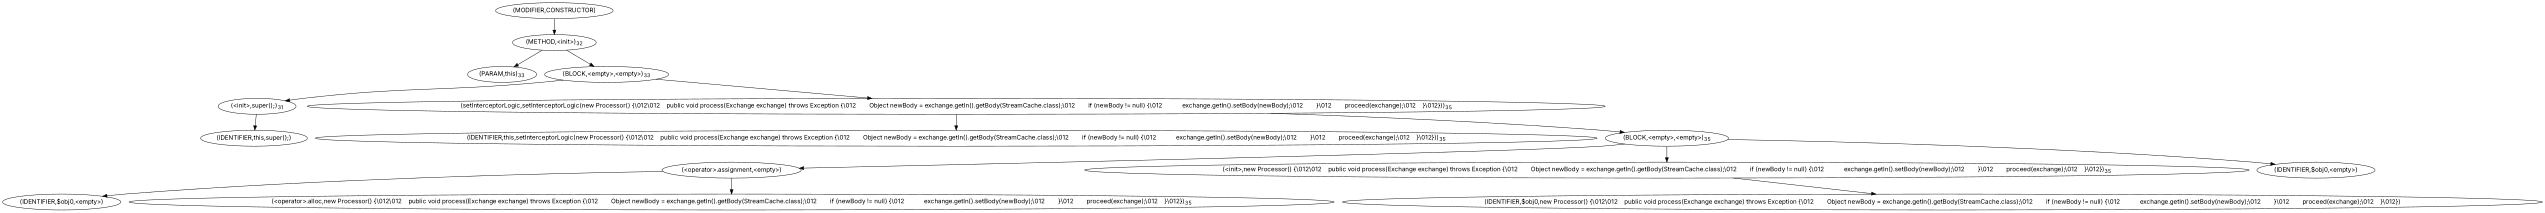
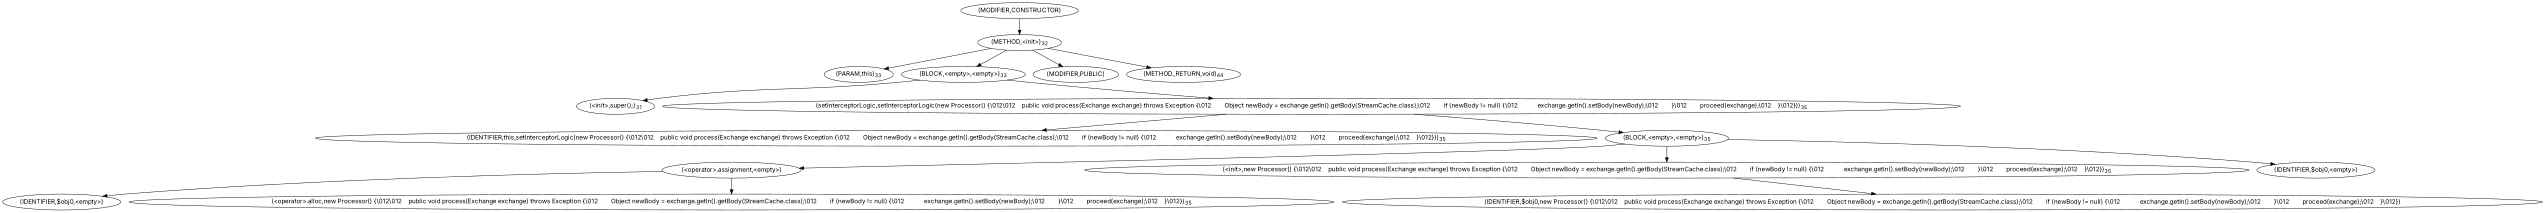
node "(MODIFIER,PUBLIC)": added
node "(METHOD_RETURN,void)": added
node "(IDENTIFIER,this,super();)": removed
